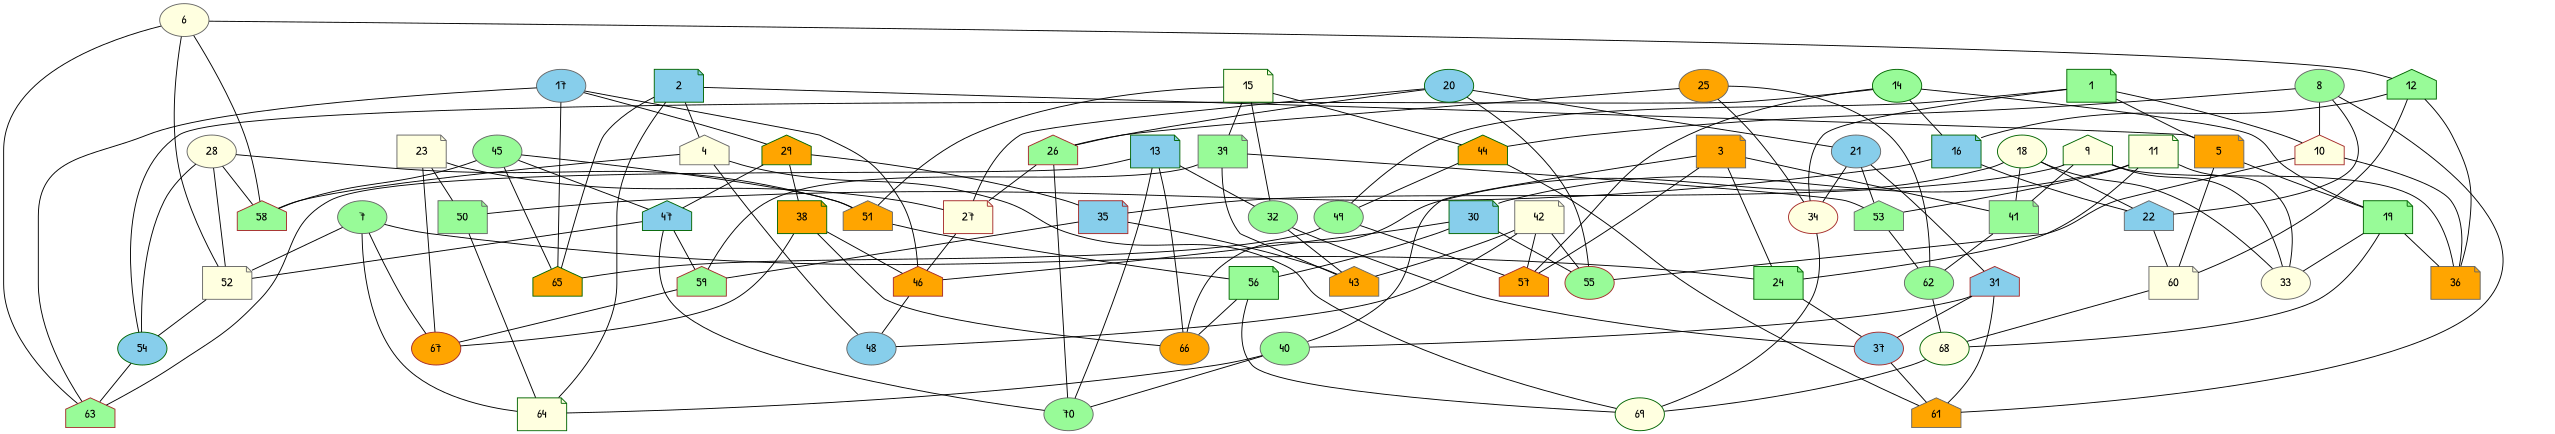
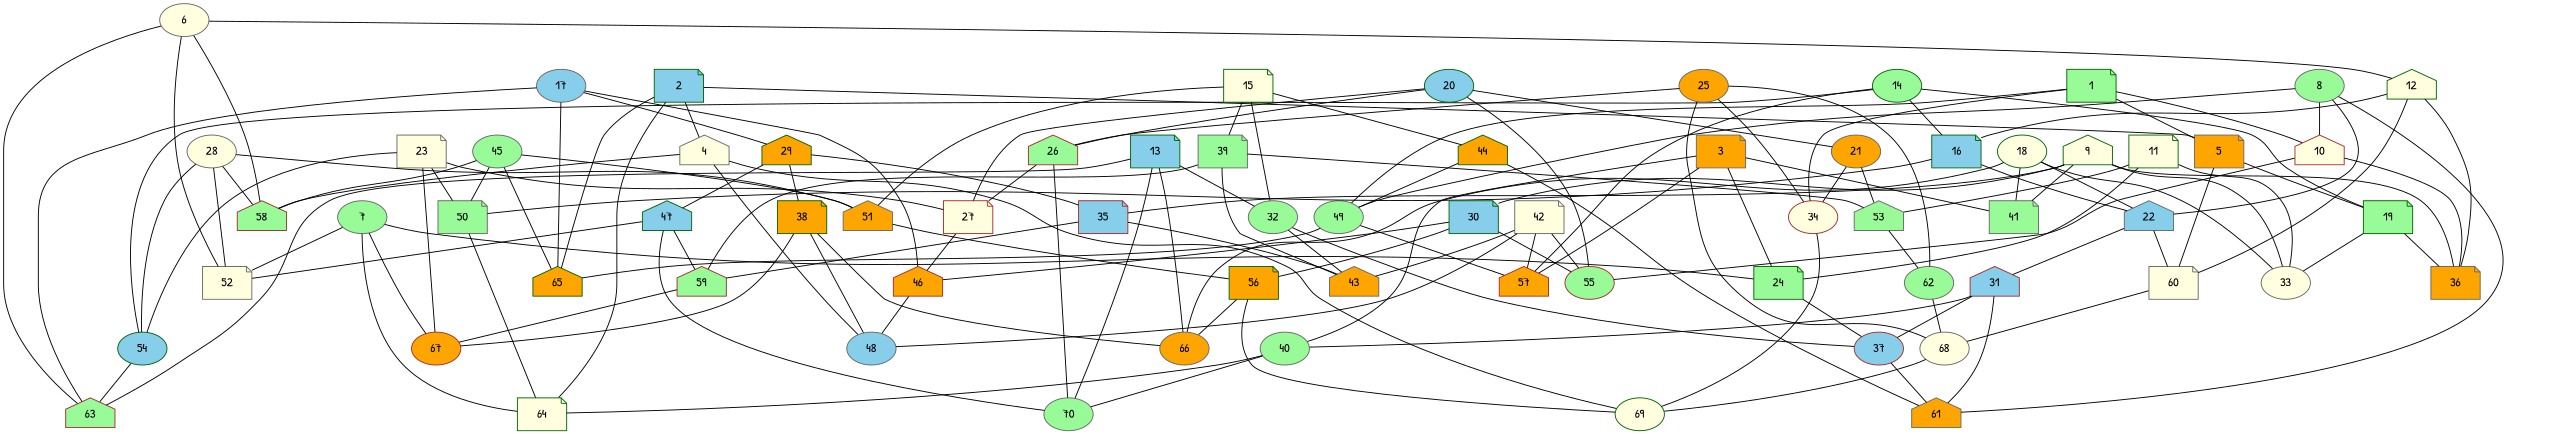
node "12": fillcolor palegreen -> lightyellow
edge "8" -- "44": now "8" -- "49"
node "21": fillcolor skyblue -> orange
edge "11" -- "30": now "9" -- "30"
edge "45" -- "47": now "45" -- "50"
edge "21" -- "31": now "22" -- "31"
edge "38" -- "46": now "38" -- "48"
edge "41" -- "62": removed
node "56": fillcolor palegreen -> orange
edge "52" -- "54": now "23" -- "54"
edge "19" -- "68": now "25" -- "68"
node "68": color darkgreen -> gray40
